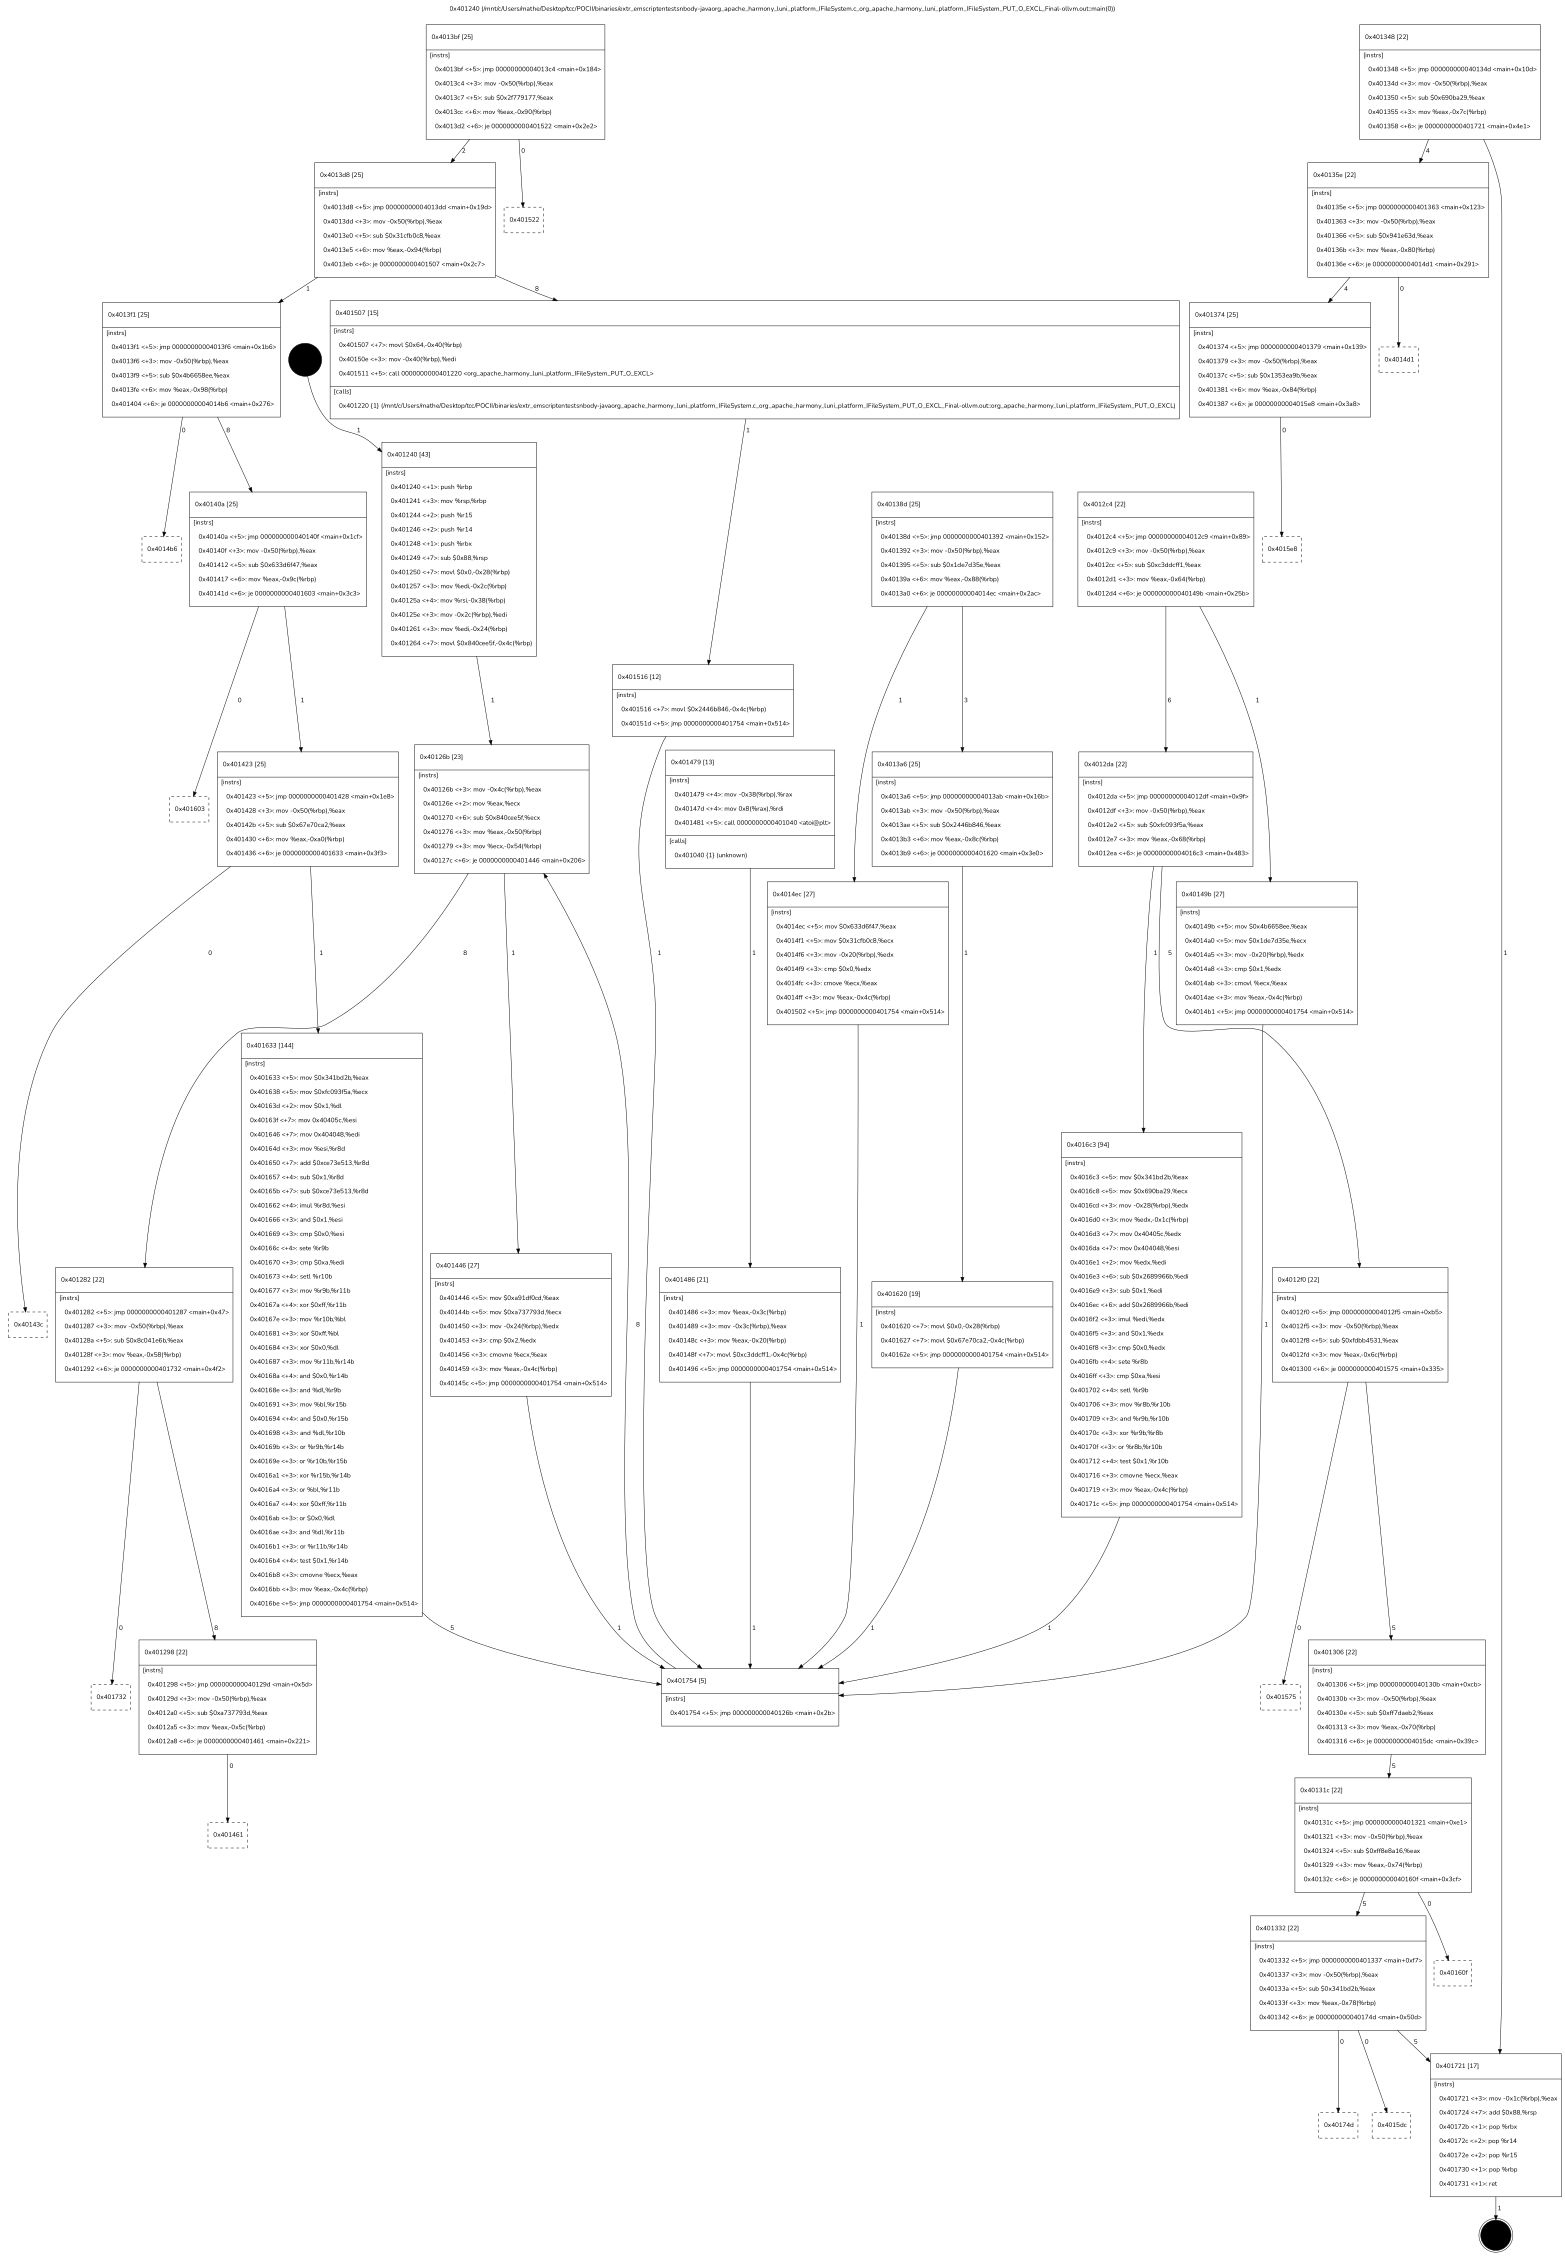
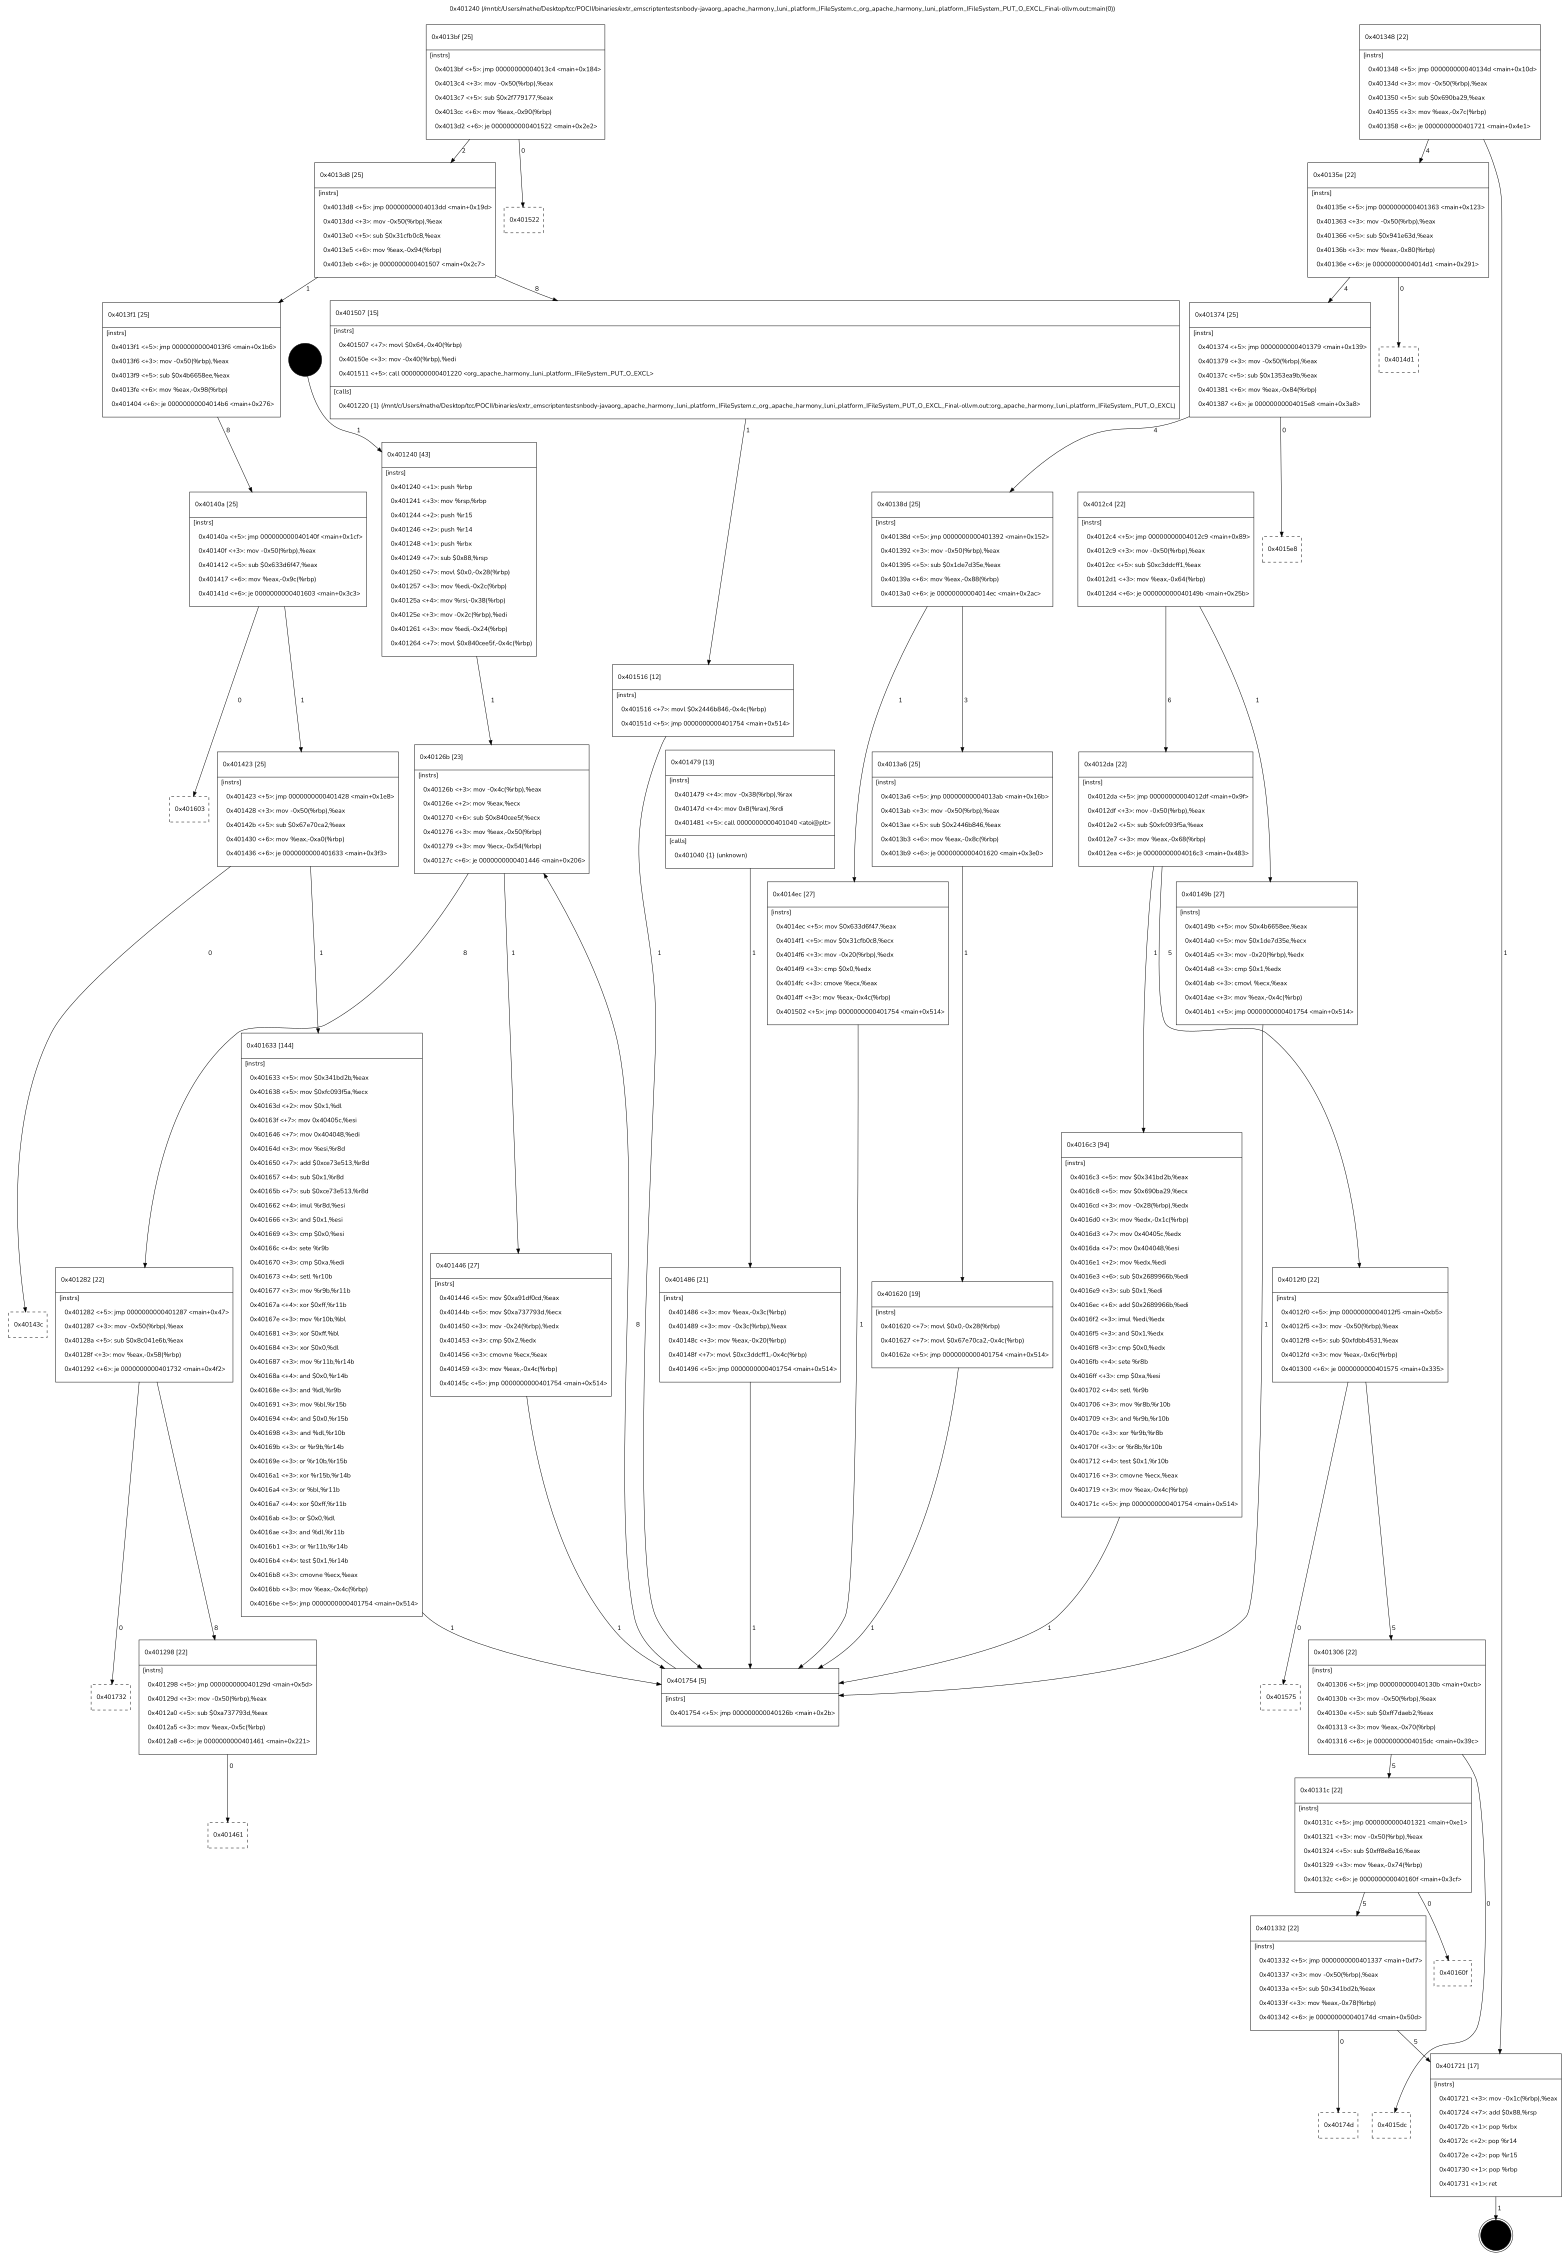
edge "0x401374 [25]" -> "0x40138d [25]": added, label "4"
node "0x4014b6": removed
edge "0x401633 [144]" -> "0x401754 [5]": label " 5" -> " 1"
edge "0x401332 [22]" -> "0x4015dc": now "0x401306 [22]" -> "0x4015dc"
